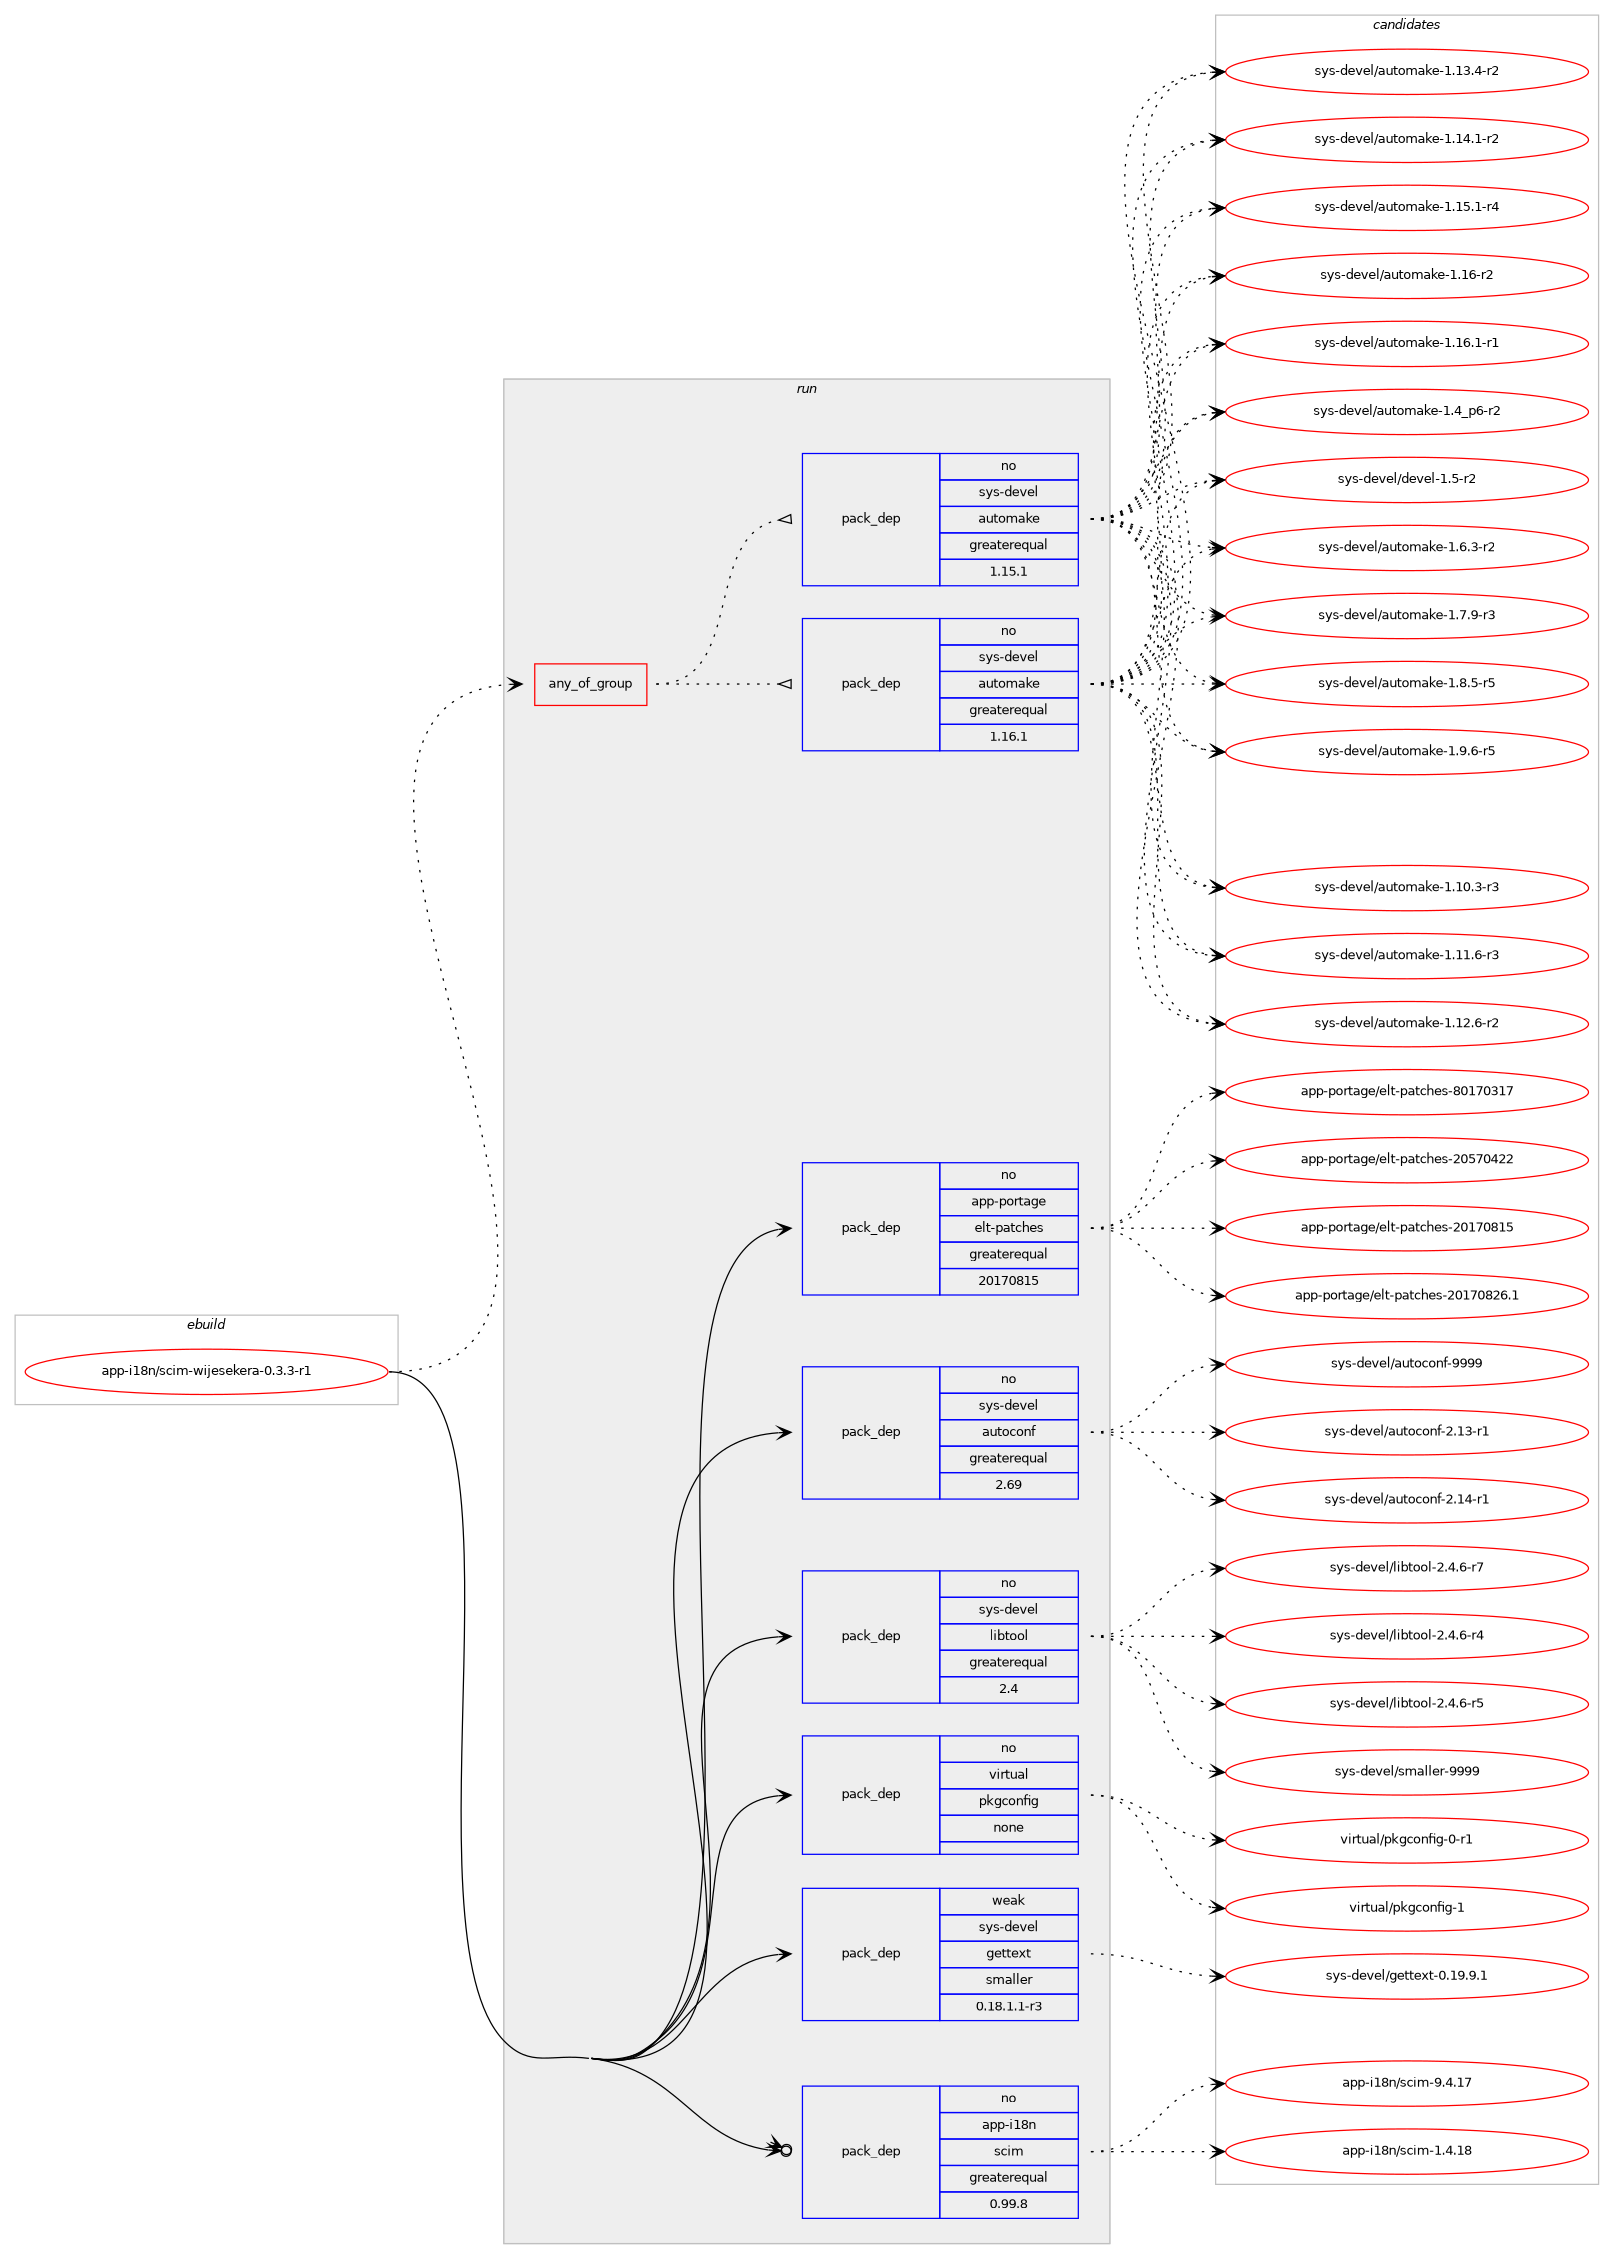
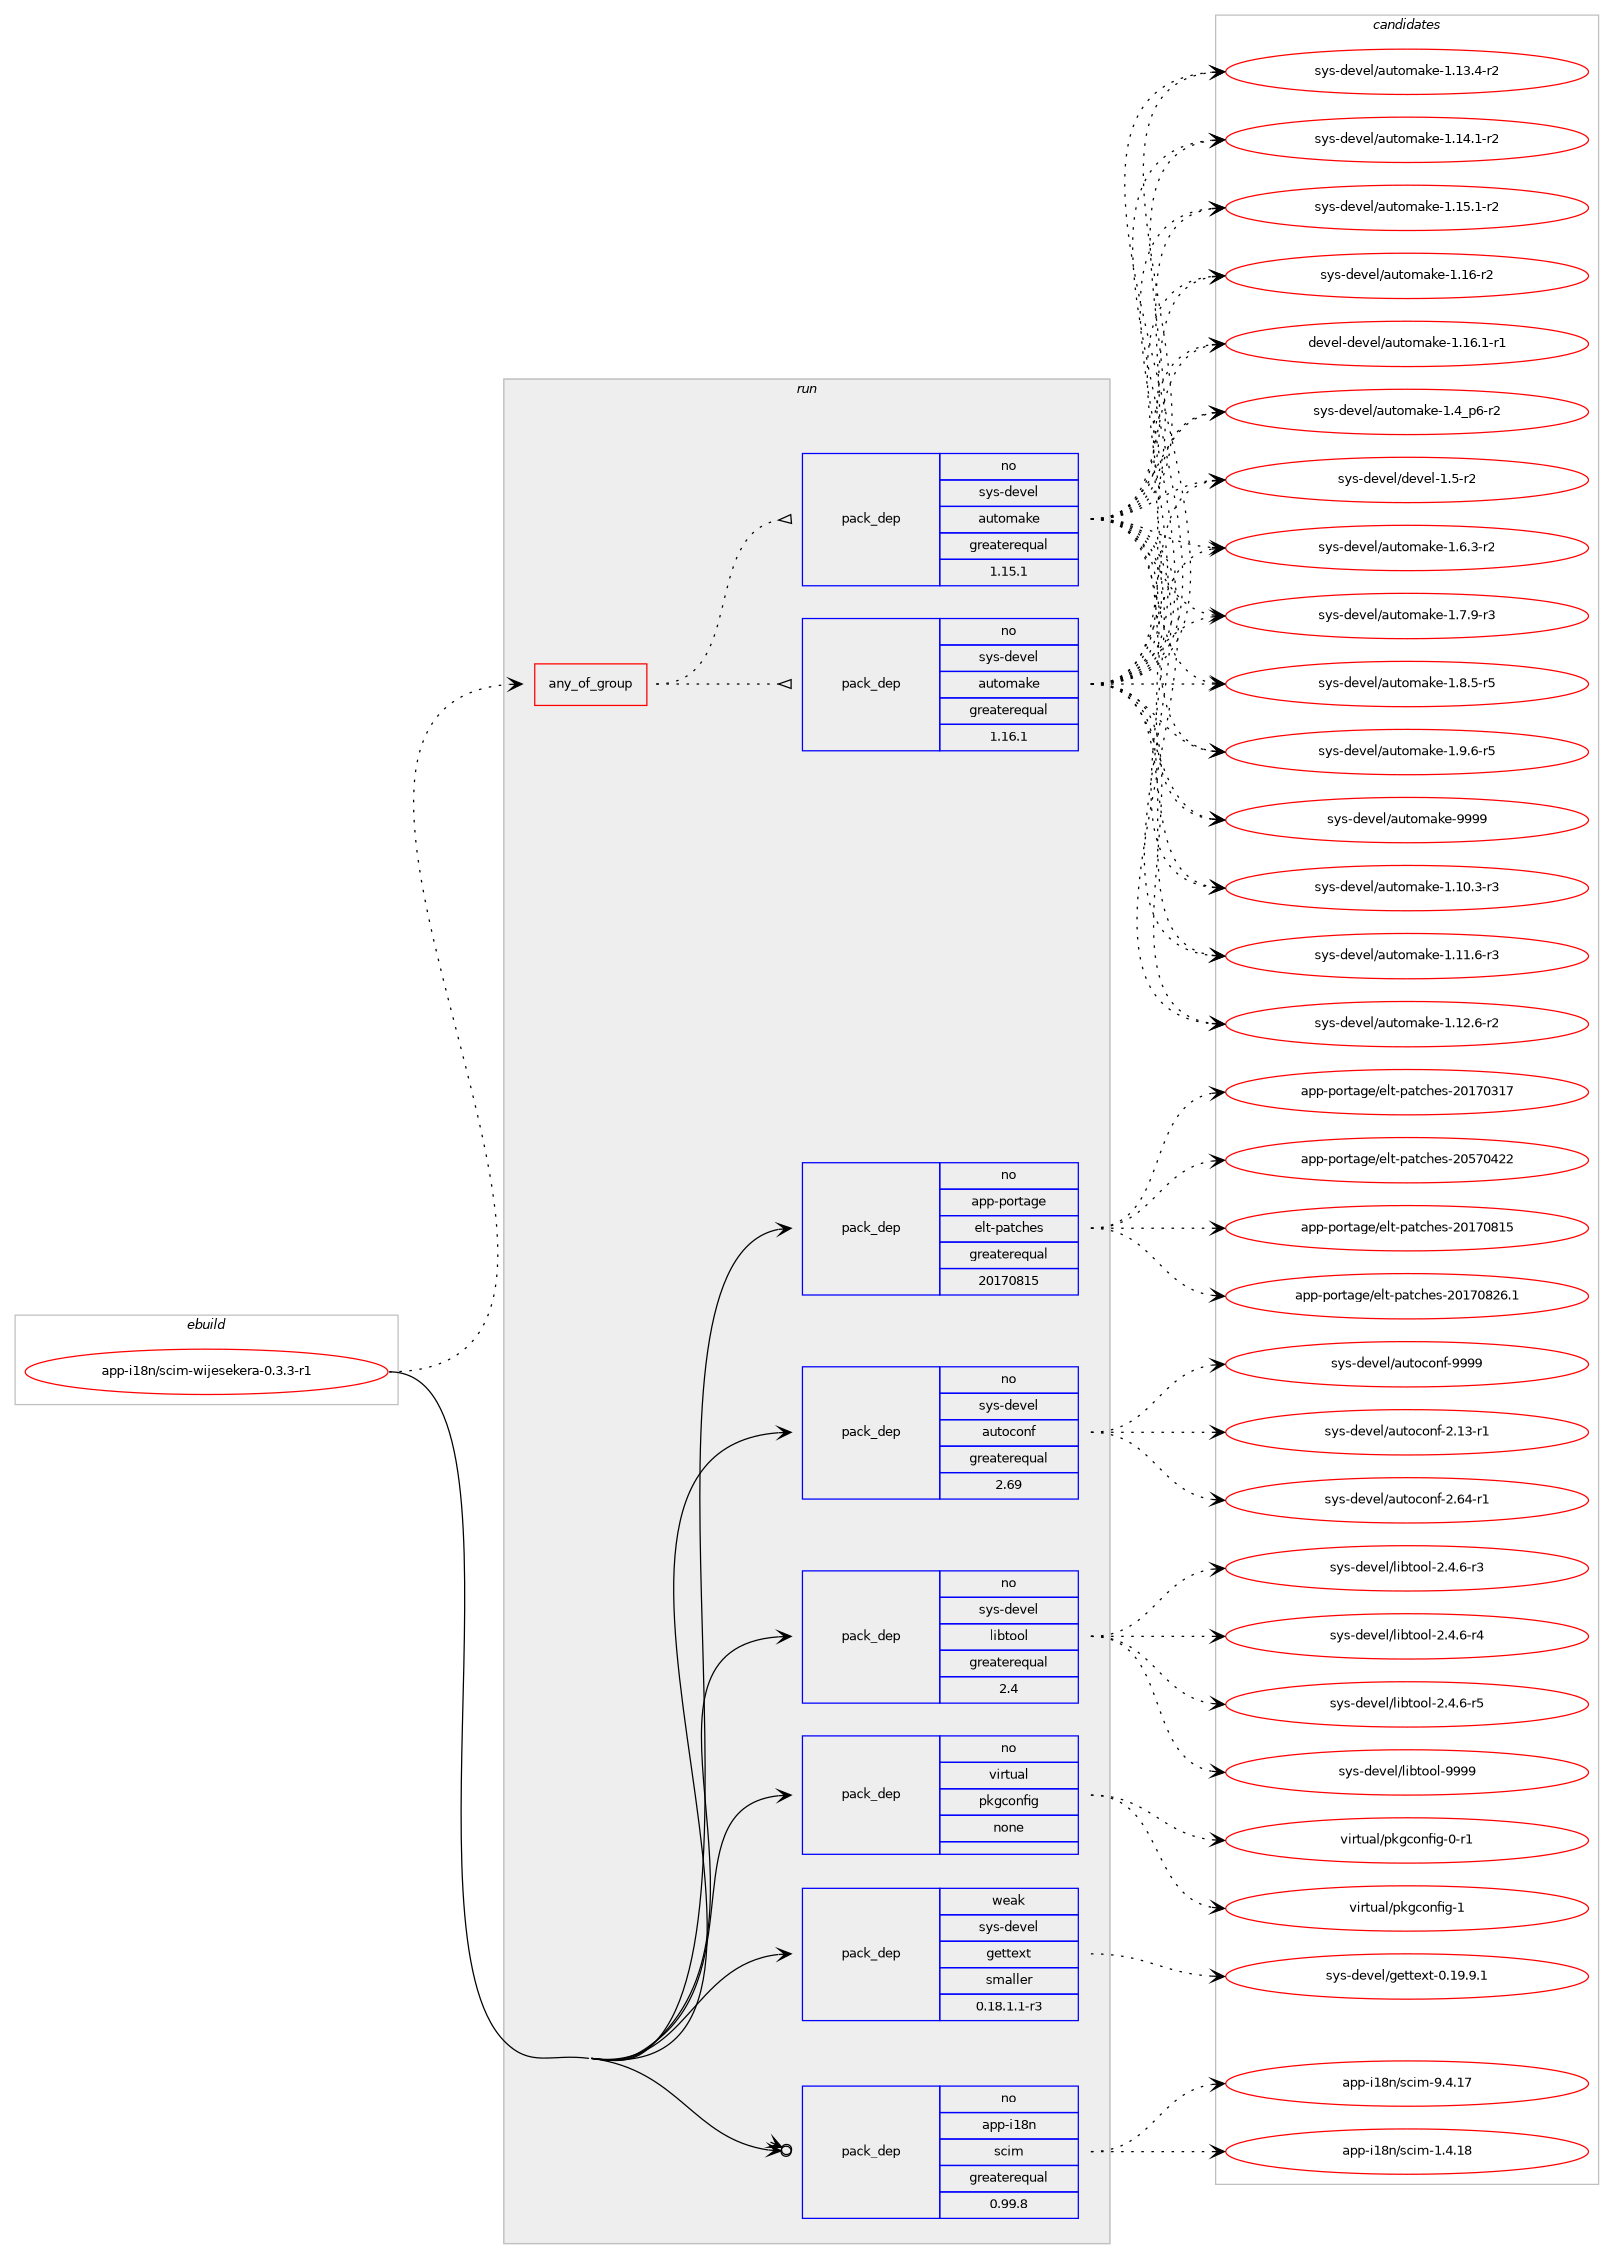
node "sys-devel/automake-1.15.1-r4": label "sys-devel/automake-1.15.1-r4" -> "sys-devel/automake-1.15.1-r2"
node "sys-devel/automake-1.16.1-r1": label "sys-devel/automake-1.16.1-r1" -> "devel-devel/automake-1.16.1-r1"
node "sys-devel/automake-9999": added
node "app-portage/elt-patches-80170317": label "app-portage/elt-patches-80170317" -> "app-portage/elt-patches-20170317"
node "sys-devel/autoconf-2.14-r1": label "sys-devel/autoconf-2.14-r1" -> "sys-devel/autoconf-2.64-r1"
node "sys-devel/libtool-2.4.6-r7": label "sys-devel/libtool-2.4.6-r7" -> "sys-devel/libtool-2.4.6-r3"
node "sys-devel/smaller-9999": label "sys-devel/smaller-9999" -> "sys-devel/libtool-9999"
